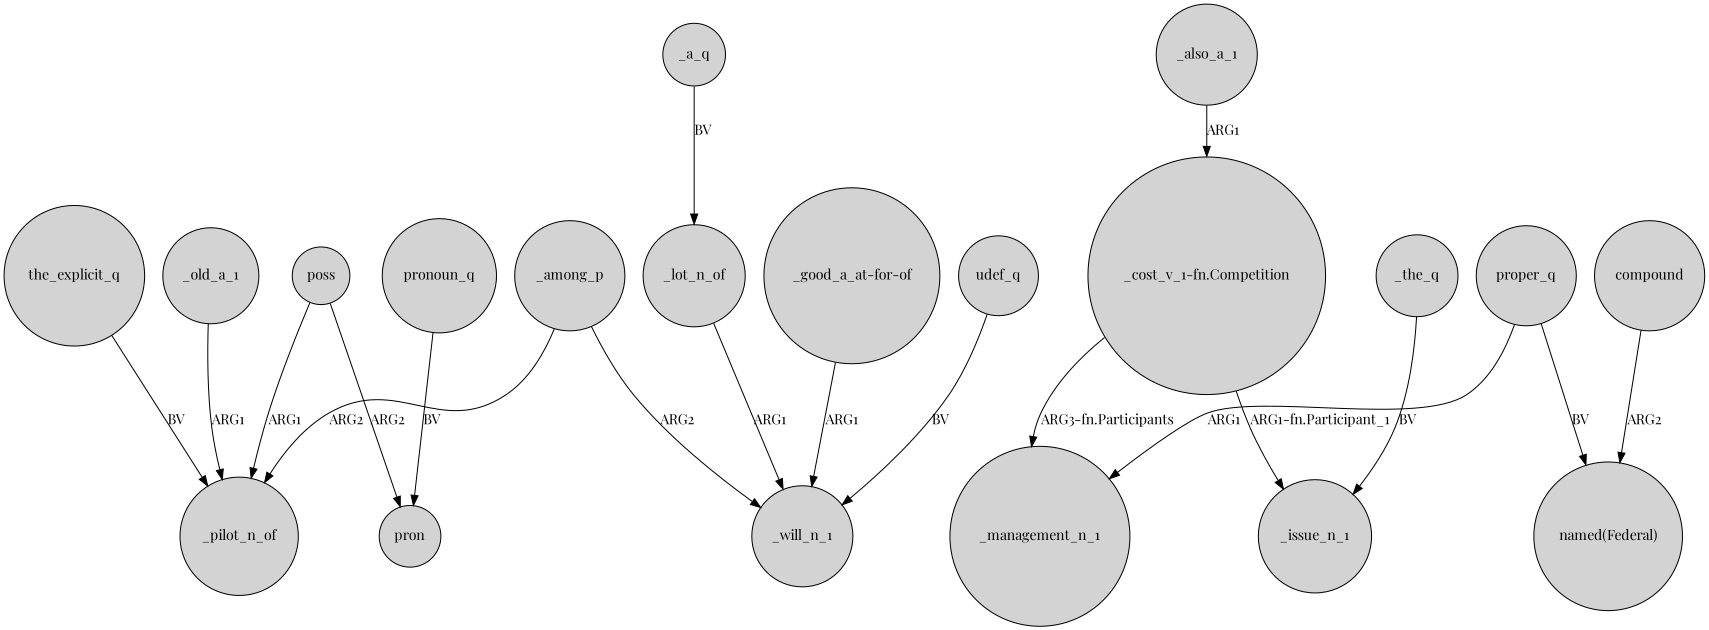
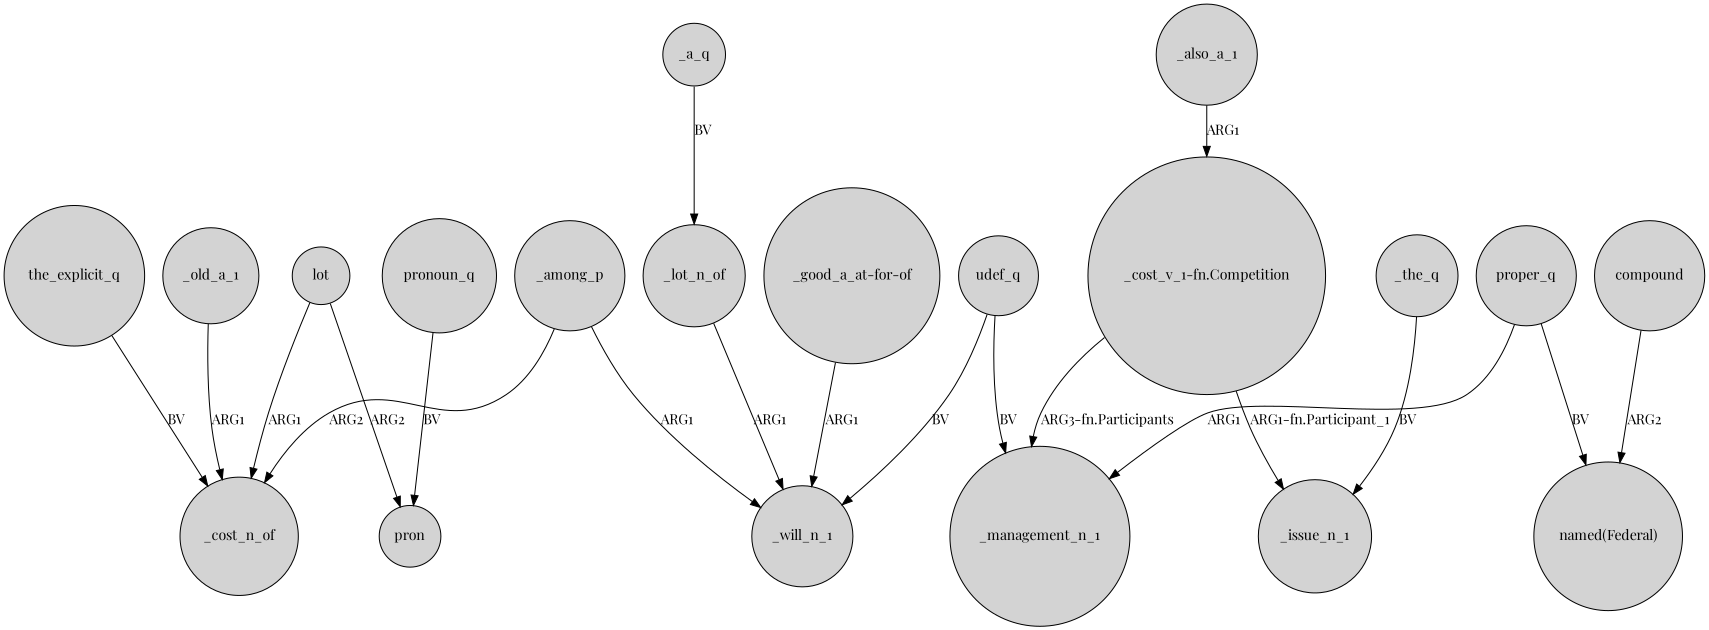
node "poss": label "poss" -> "lot"
edge "udef_q" -> "_management_n_1": added, label "BV"
edge "_among_p" -> "_will_n_1": label "ARG2" -> "ARG1"
node "_pilot_n_of": label "_pilot_n_of" -> "_cost_n_of"
